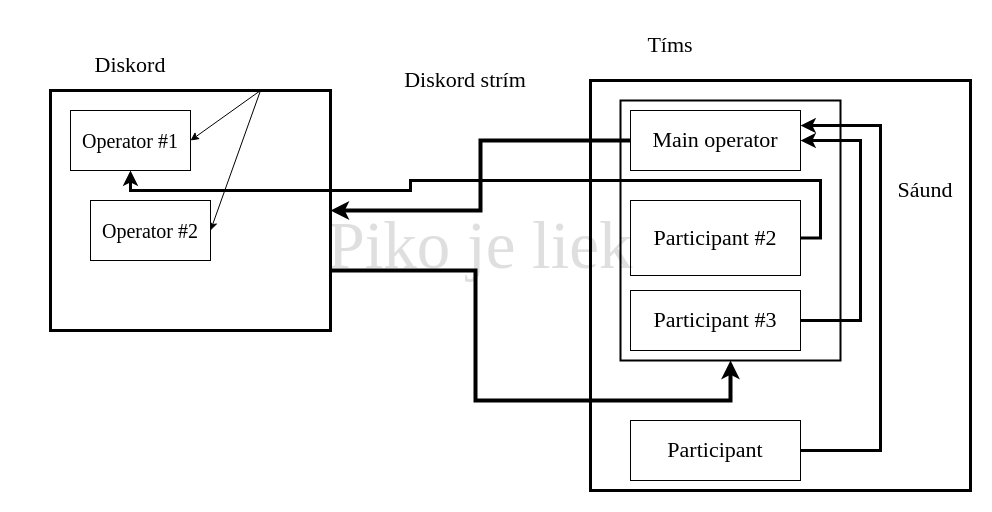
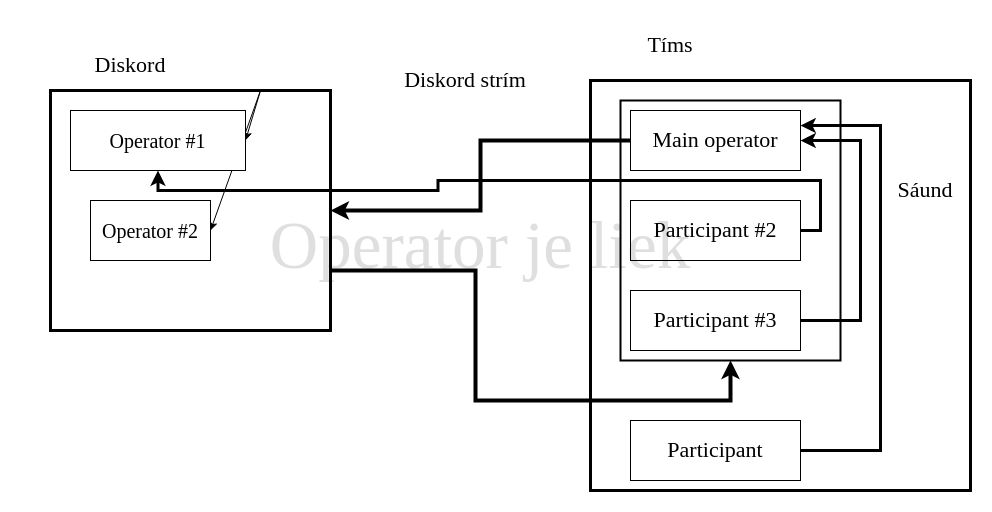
node "Operator #1": size 120x60 -> 175x60
node "Participant #2": size 170x75 -> 170x60
node "Piko je liek": label "Piko je liek" -> "Operator je liek"
